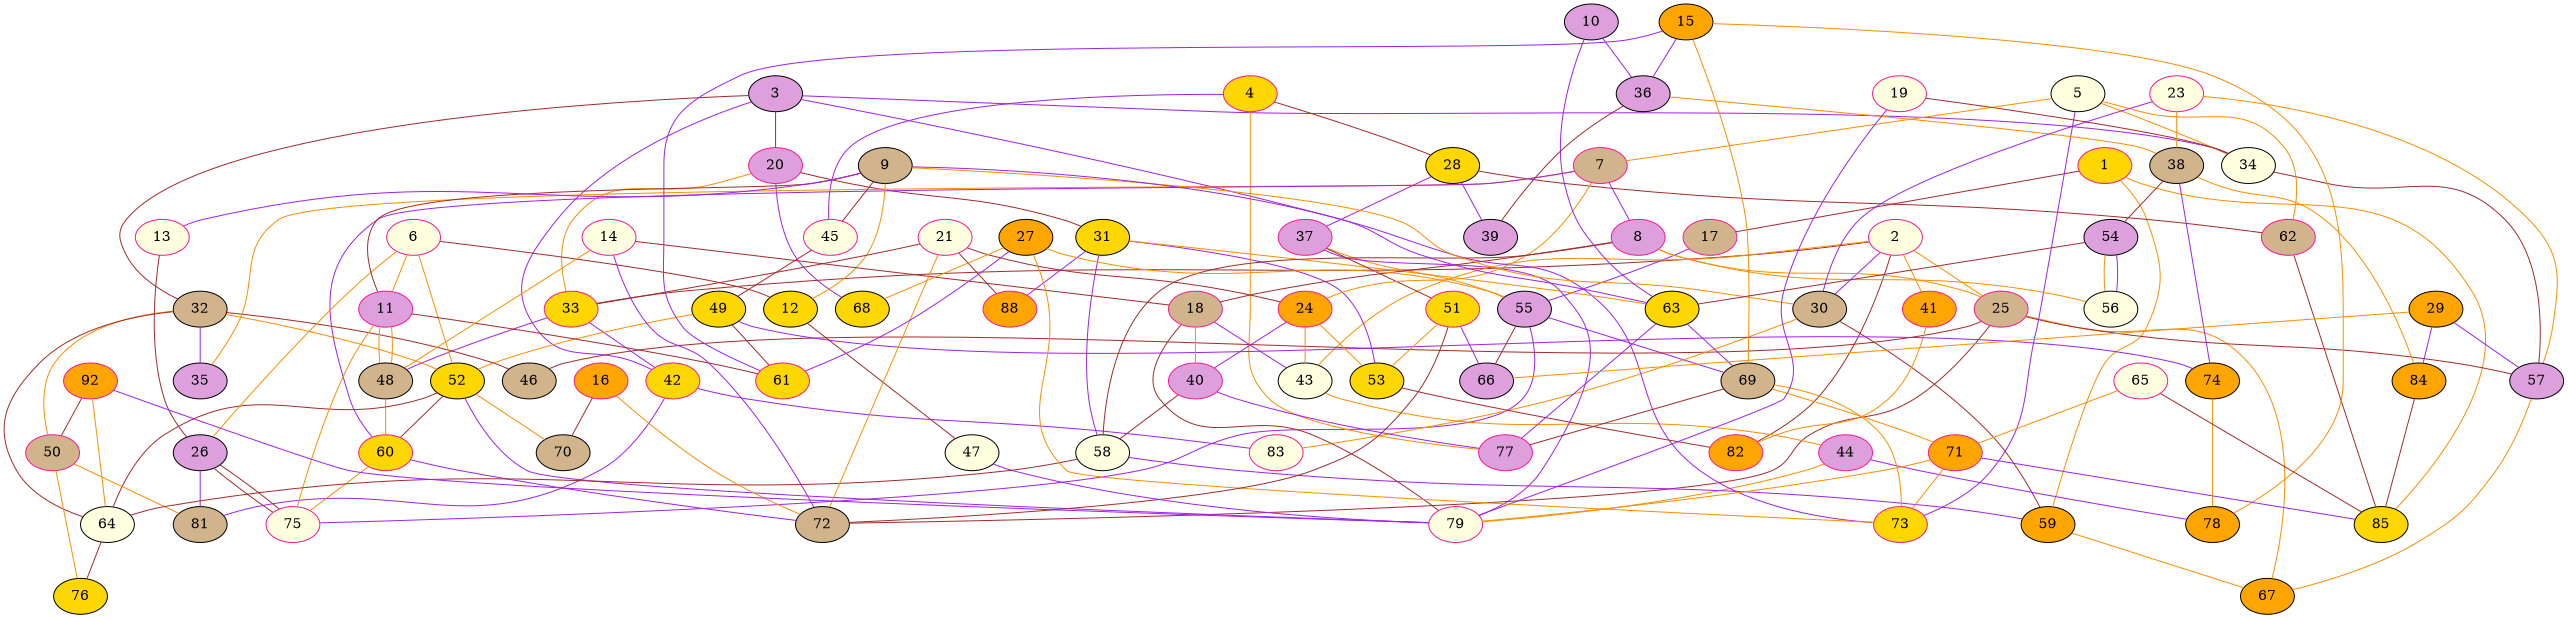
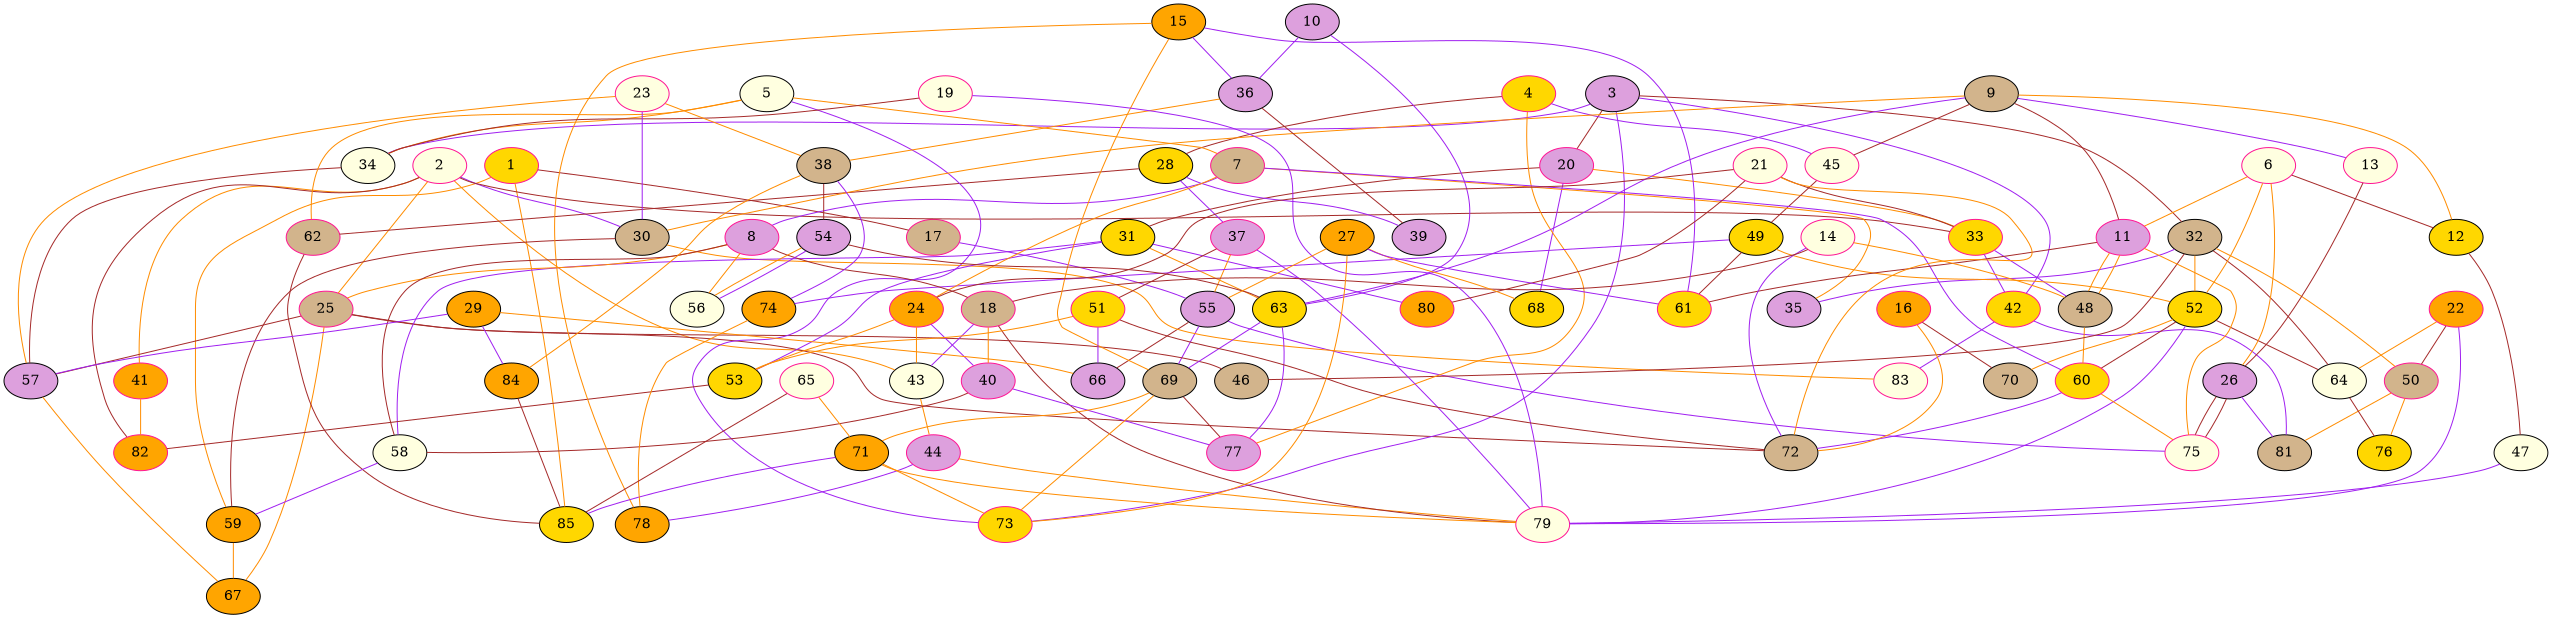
node "88": label "88" -> "80"
node "92": label "92" -> "22"
node "71": color deeppink -> black
edge "58" -- "64": removed
